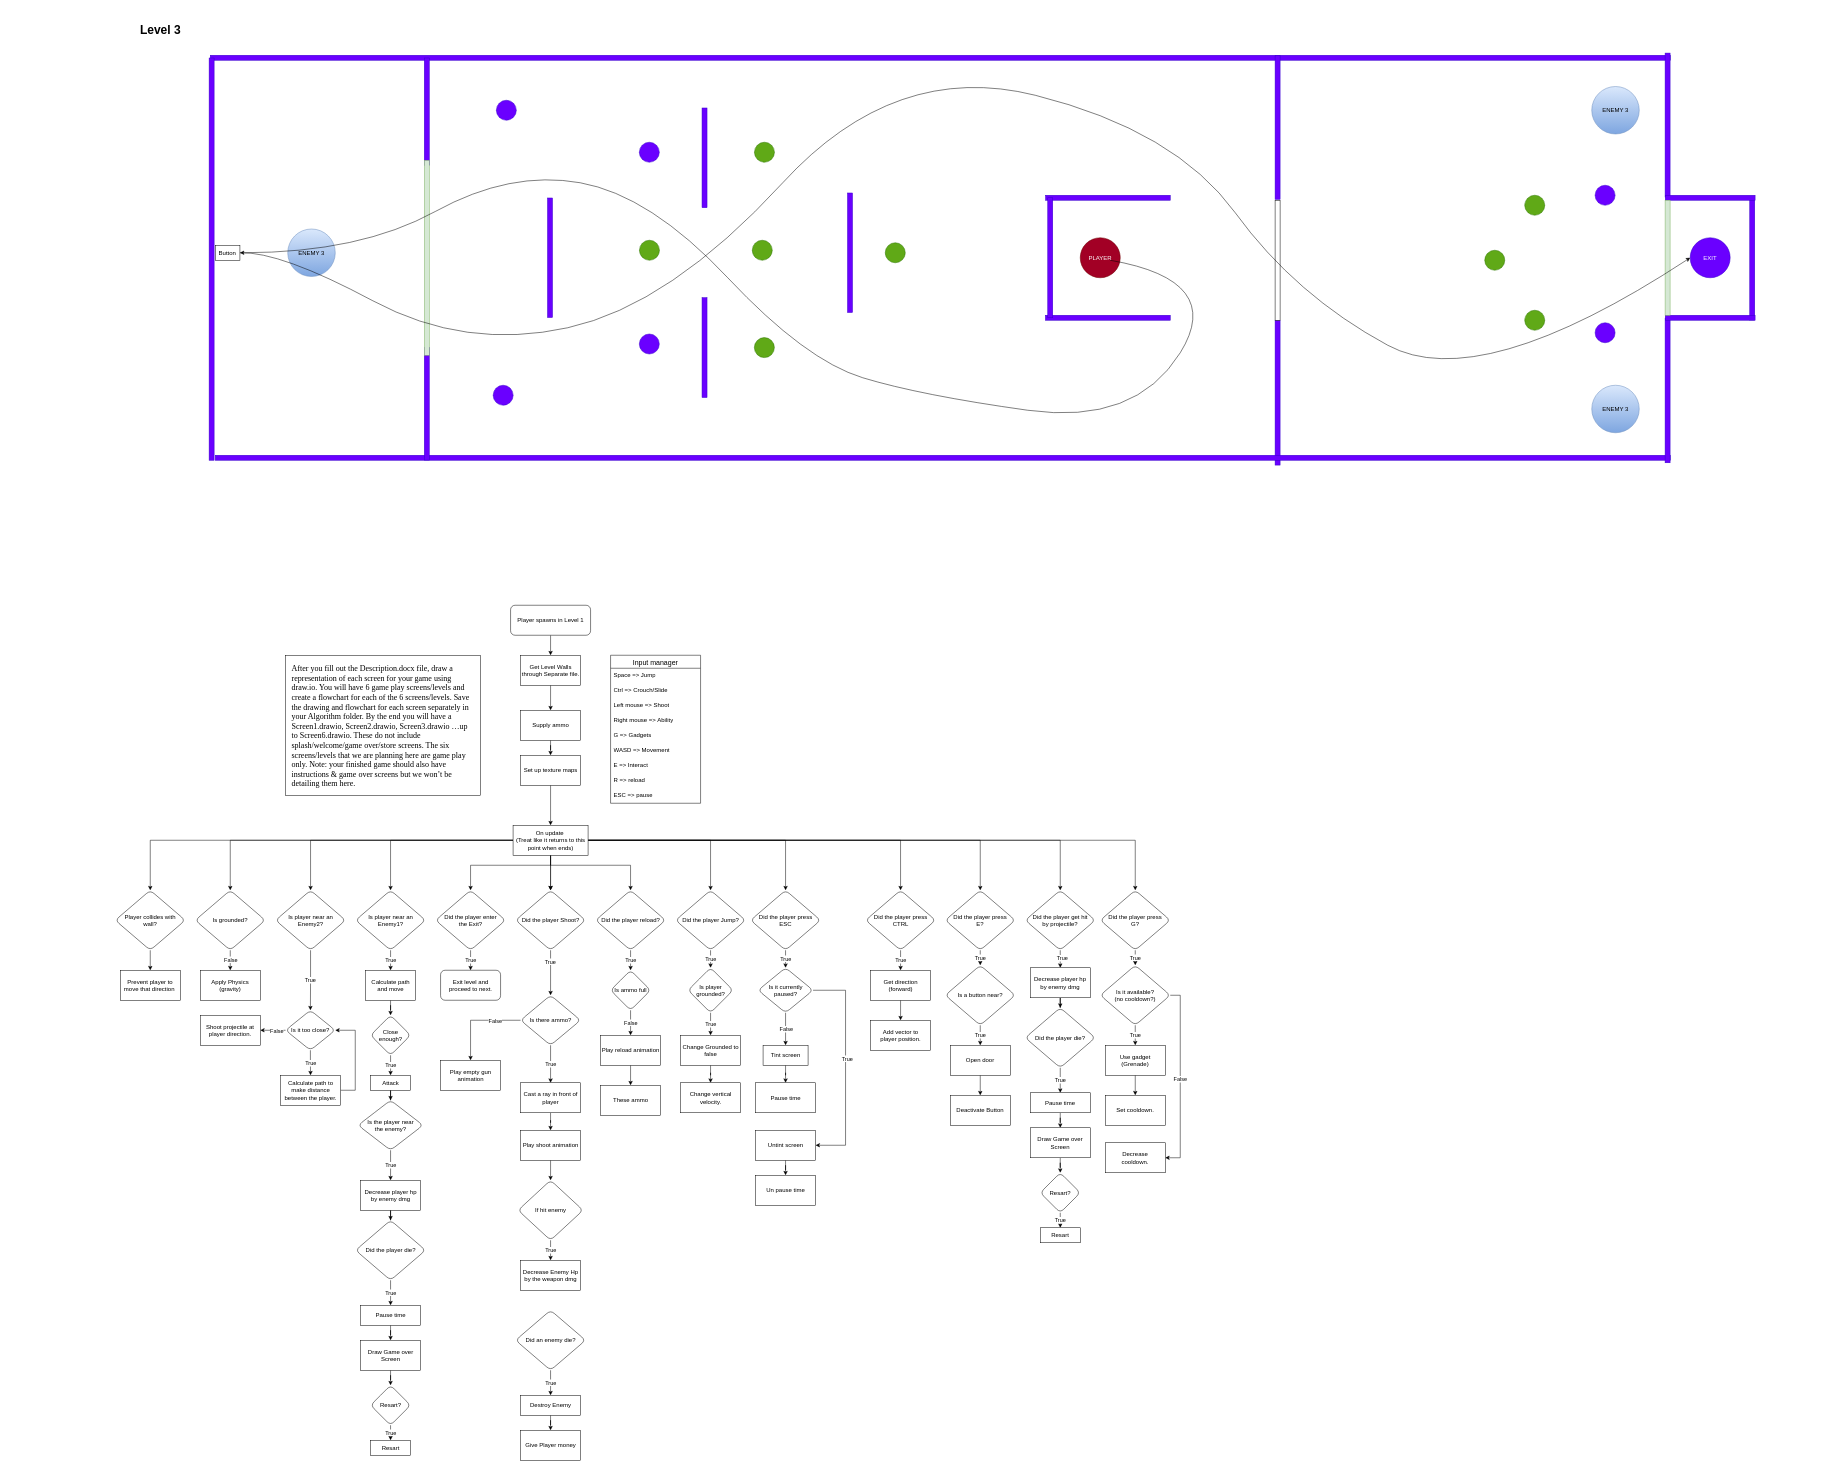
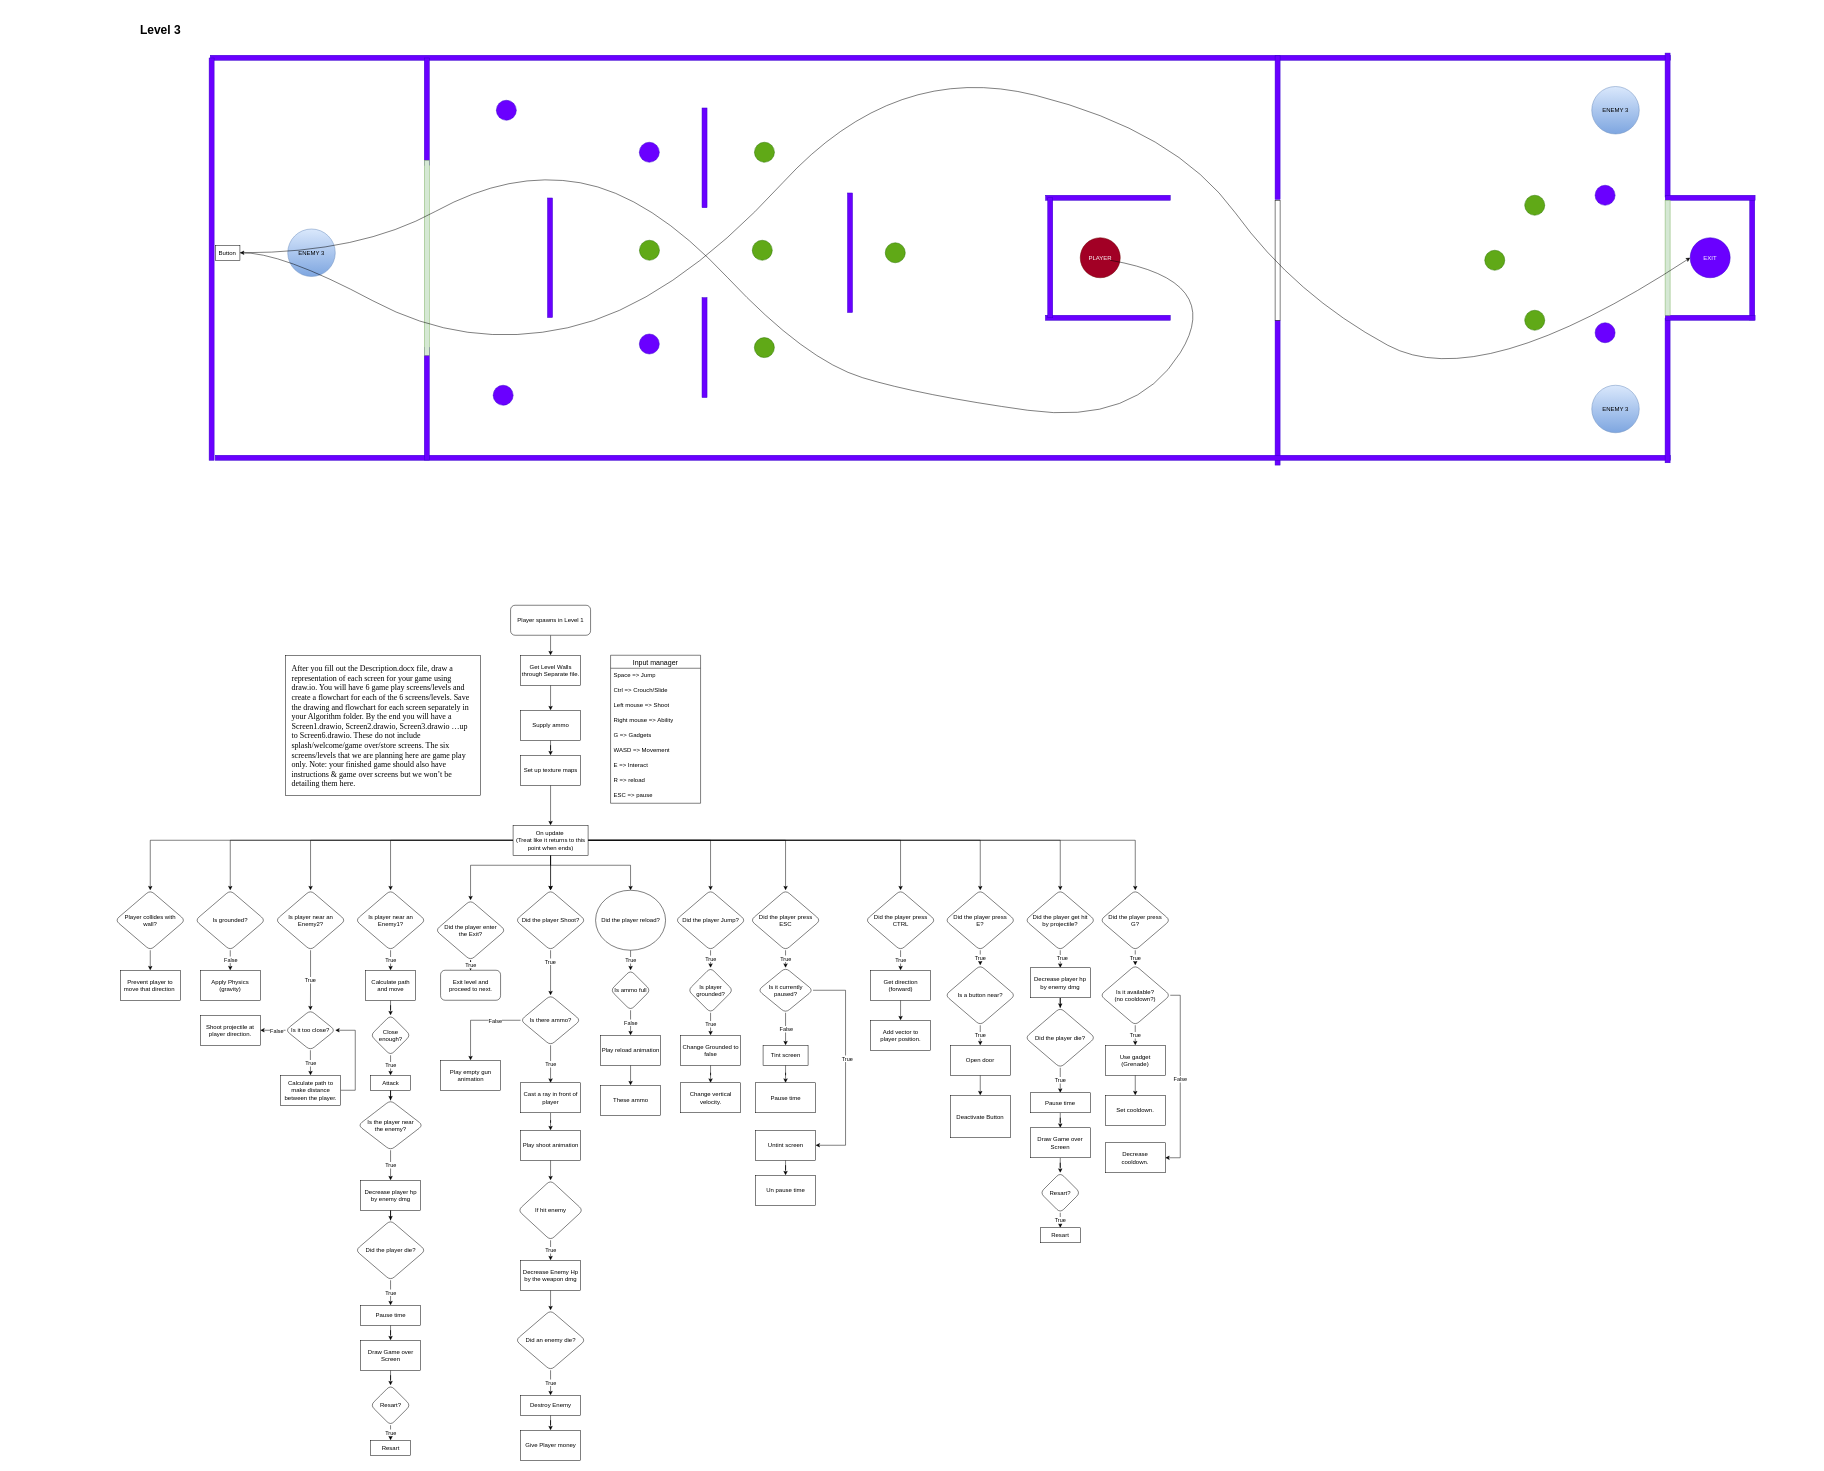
node "Did the player enter the Exit?": moved (471, 920) -> (471, 930)
node "Did the player reload?": shape diamond -> ellipse
node "Deactivate Button": size 60x30 -> 60x43
edge "Decrease Enemy Hp by the weapon dmg" -> "Did an enemy die?": added
